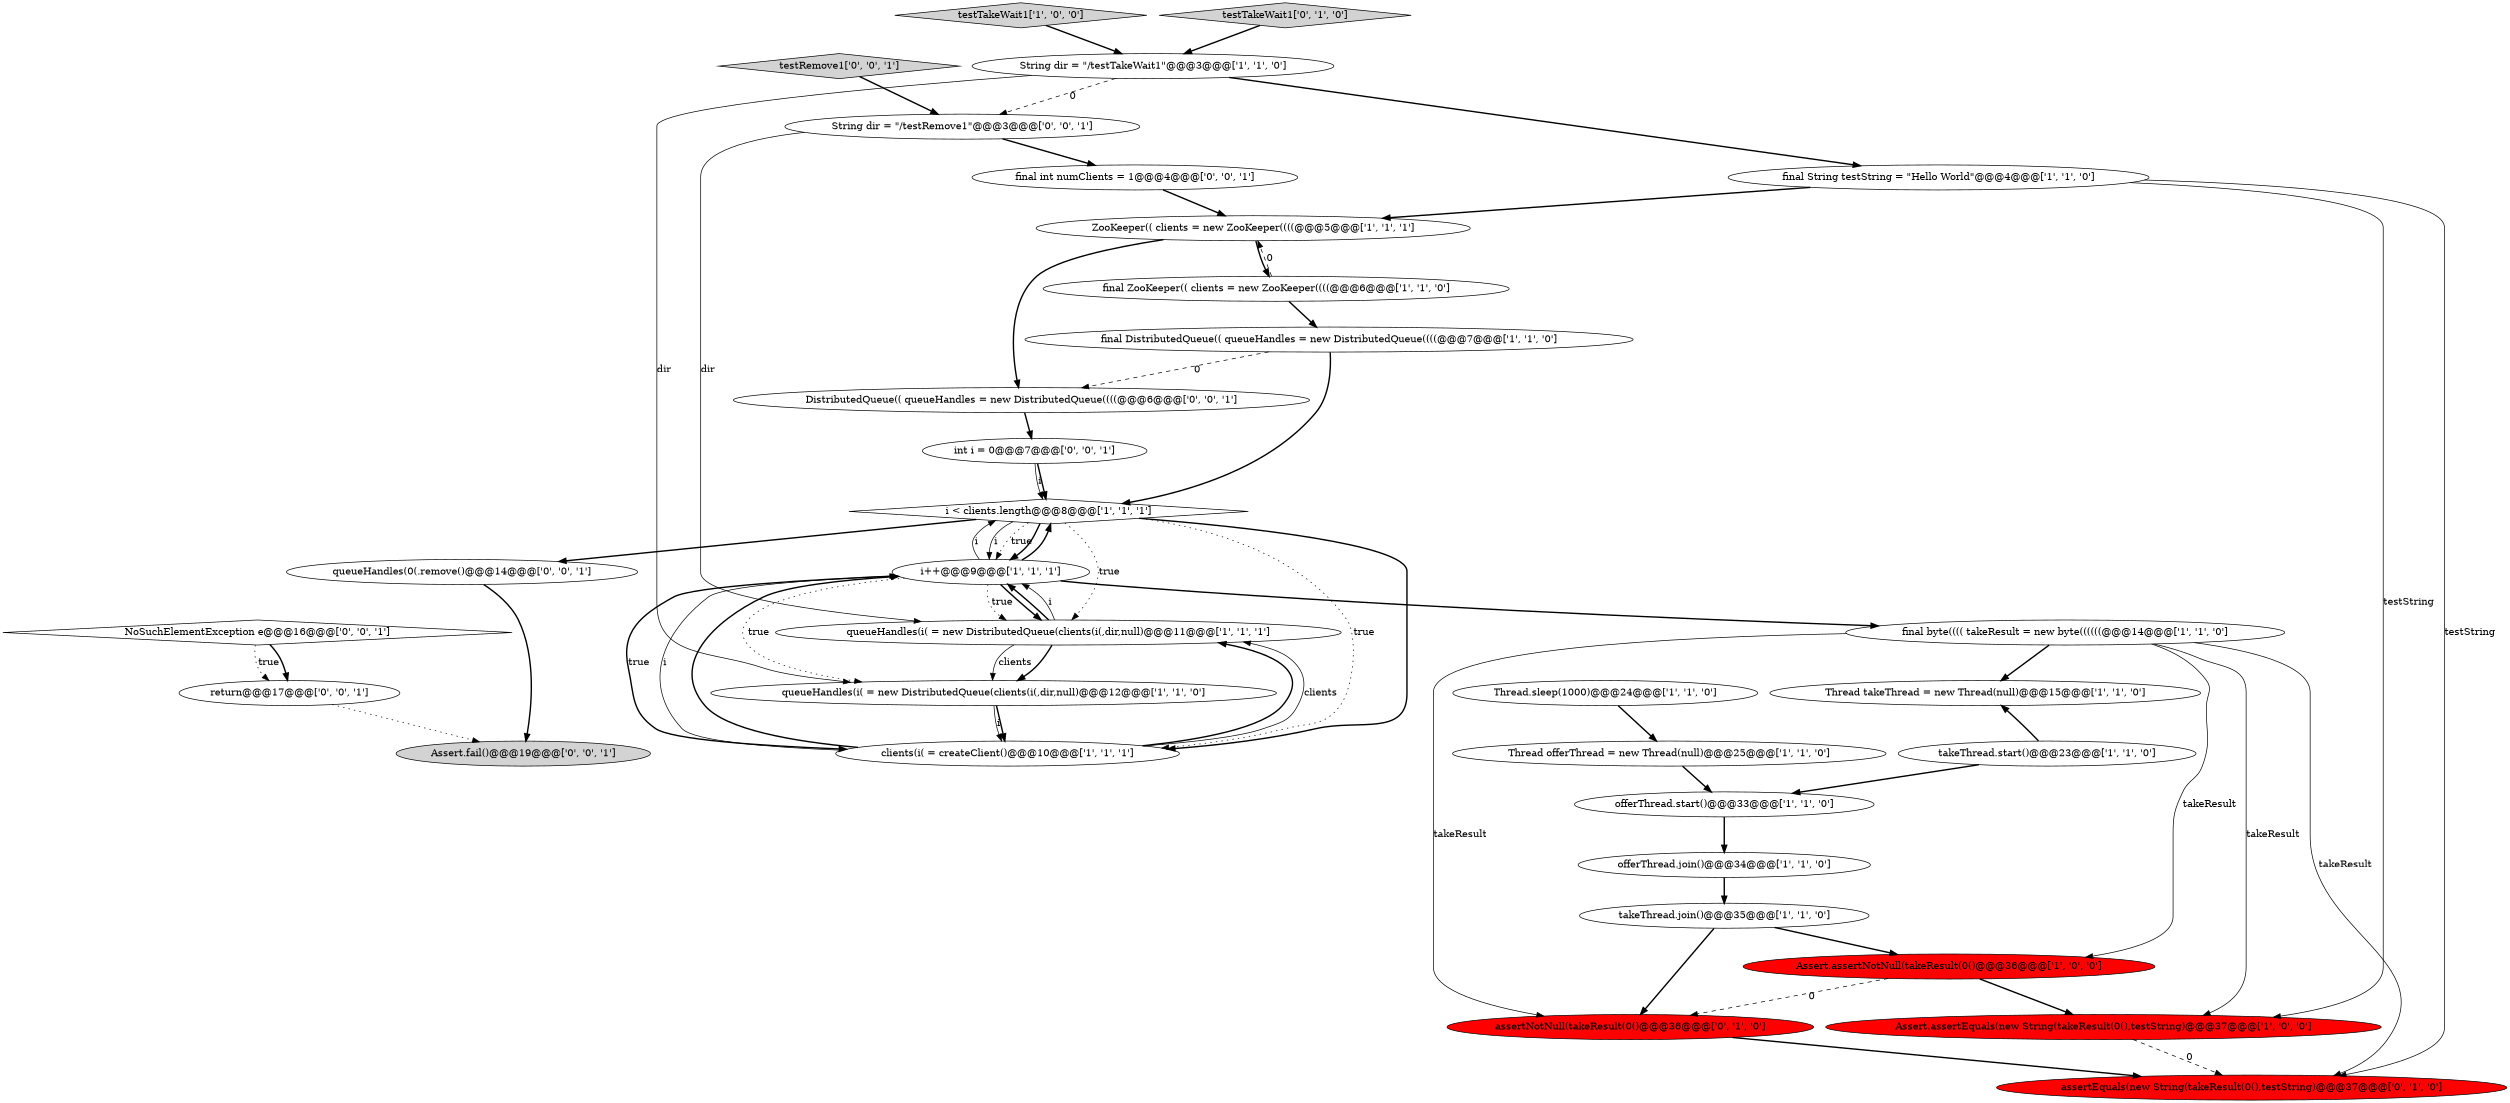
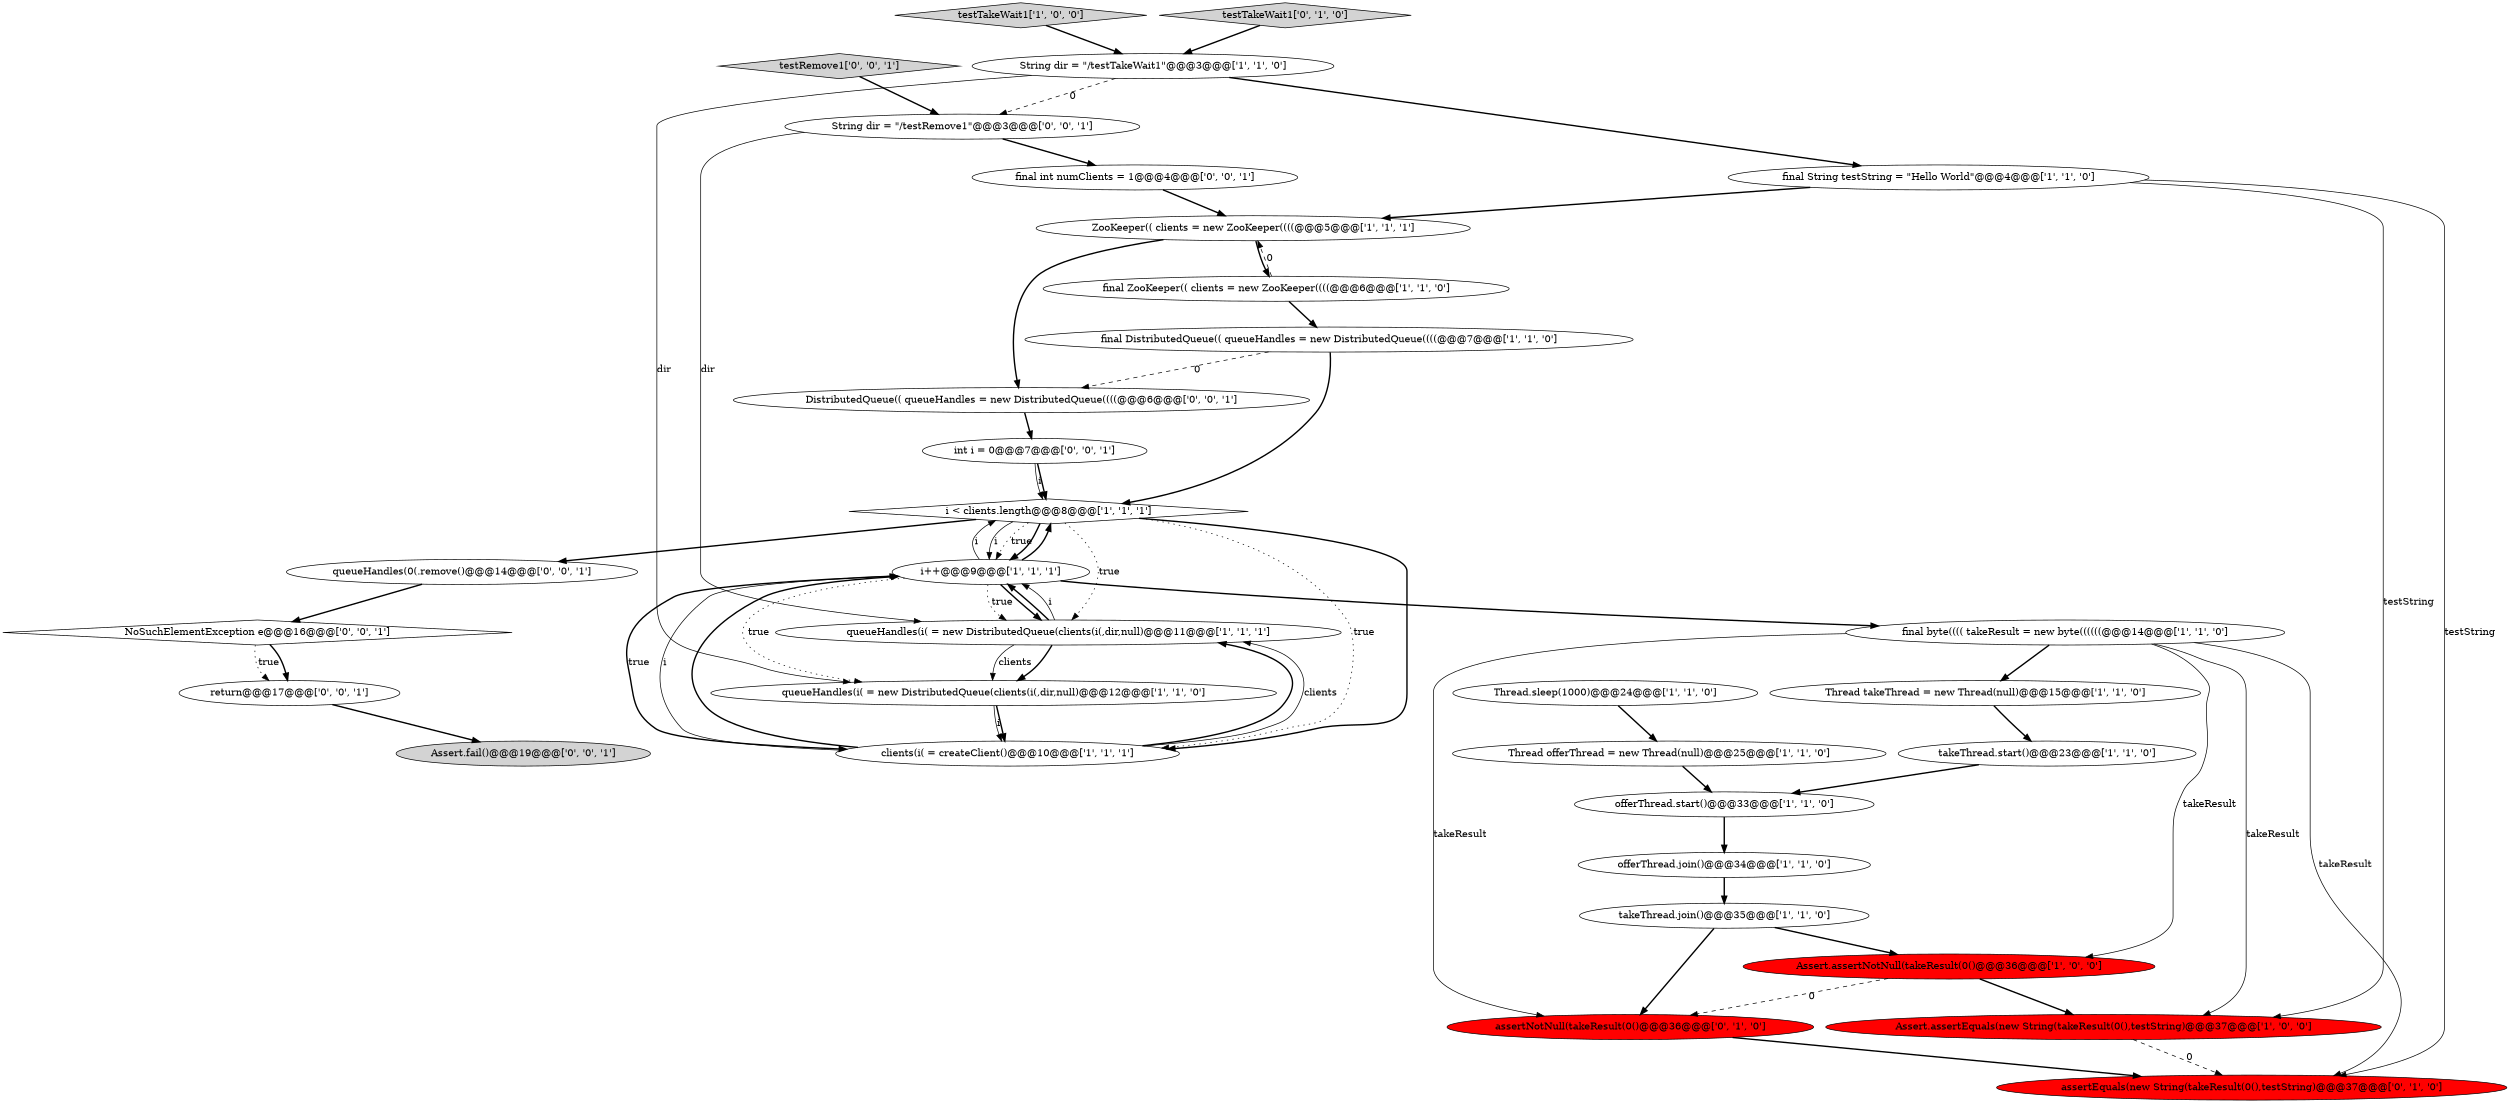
edge "queueHandles(0(.remove()@@@14@@@['0', '0', '1']" -> "Assert.fail()@@@19@@@['0', '0', '1']": now "queueHandles(0(.remove()@@@14@@@['0', '0', '1']" -> "NoSuchElementException e@@@16@@@['0', '0', '1']"
edge "return@@@17@@@['0', '0', '1']" -> "Assert.fail()@@@19@@@['0', '0', '1']": style dotted -> bold
edge "takeThread.start()@@@23@@@['1', '1', '0']" -> "Thread takeThread = new Thread(null)@@@15@@@['1', '1', '0']": reversed
